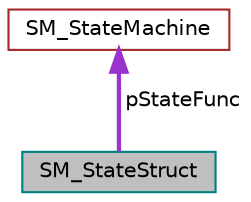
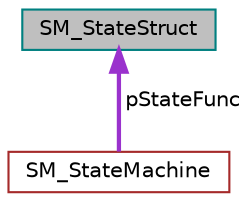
edge "SM_StateStruct" -> "SM_StateMachine": reversed
